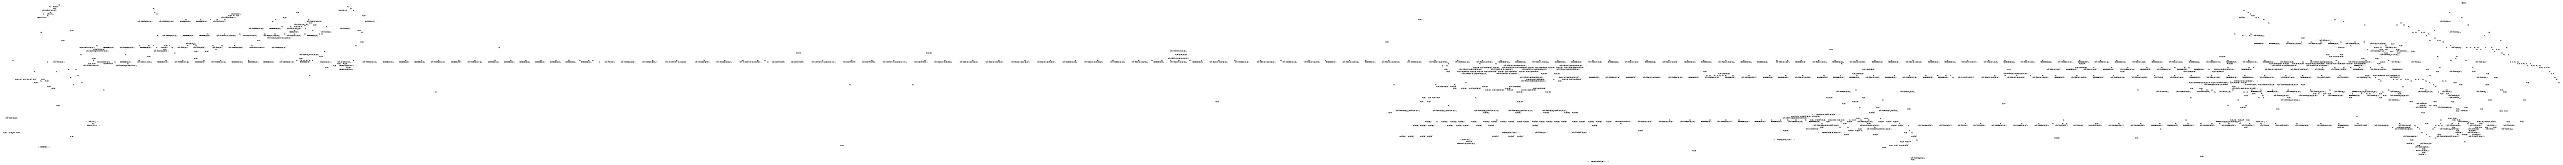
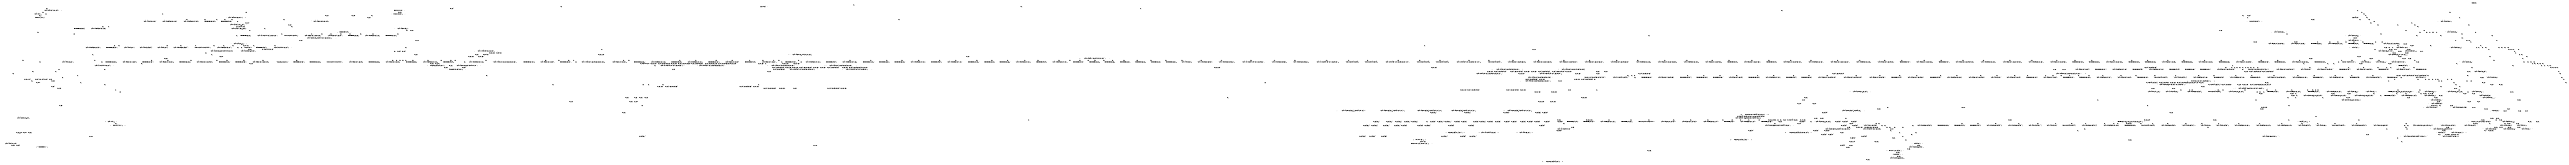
edge "(<operator>.assignmentPlus,VAR6+=(unsigned short int)VAR5)" -> "(METHOD,FUN1)": reversed
